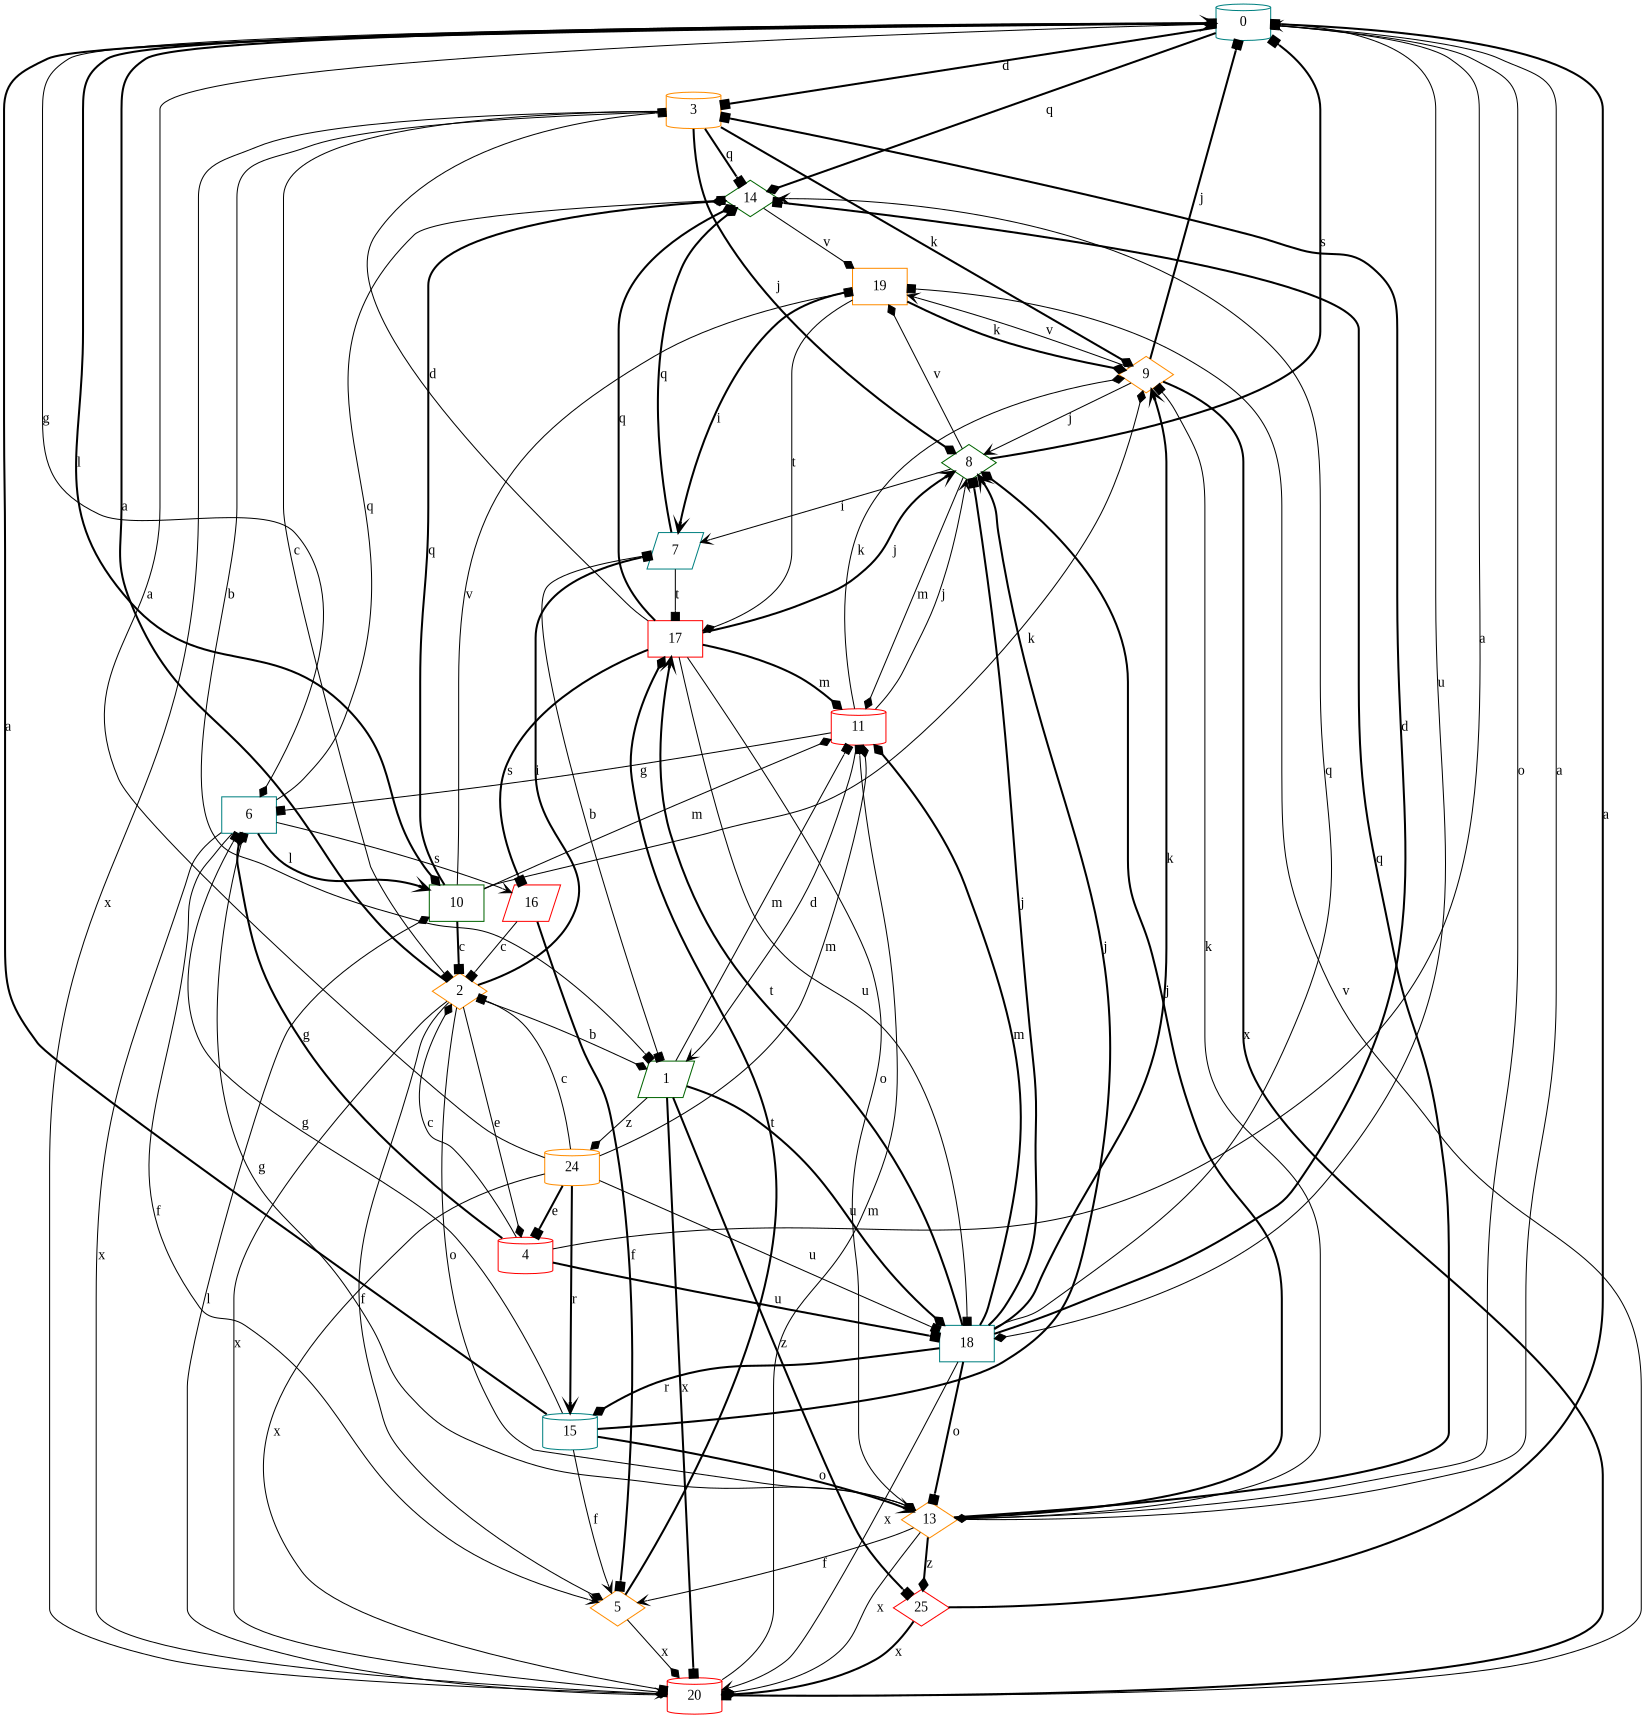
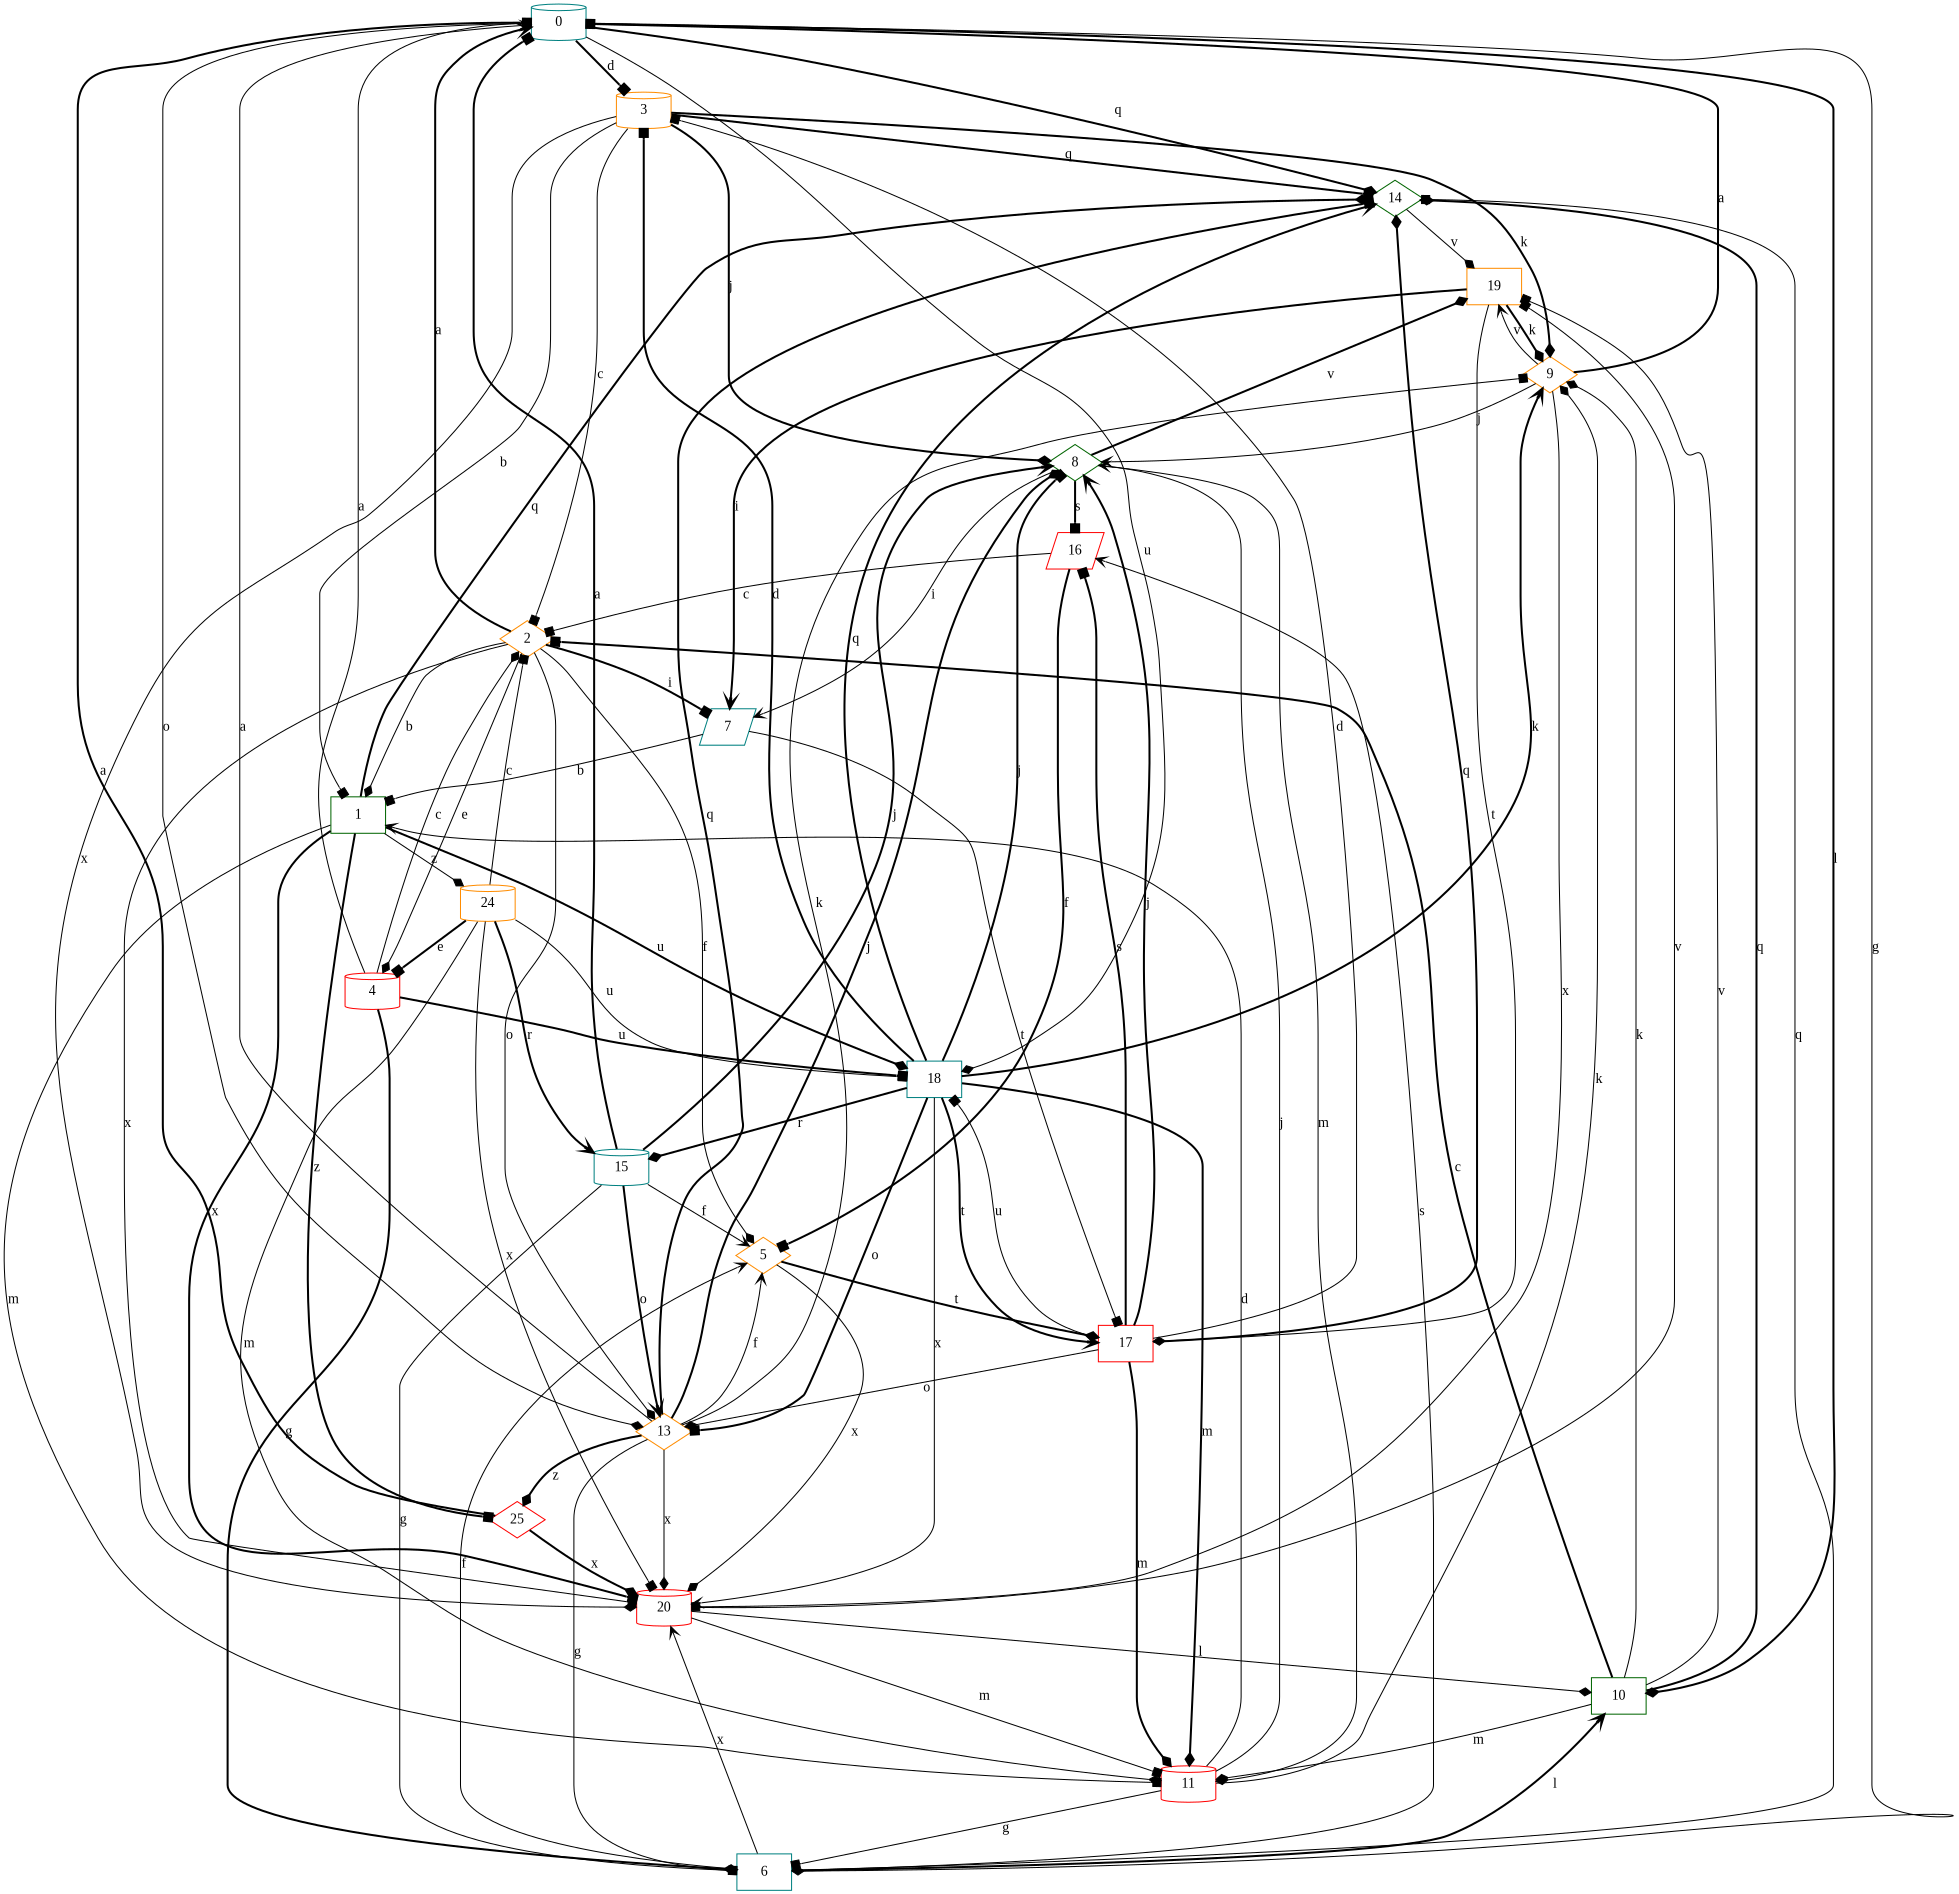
edge "9" -> "0": label "j" -> "a"
edge "24" -> "0": removed, label "a"
edge "8" -> "0": now "8" -> "16"
edge "7" -> "14": now "1" -> "14"
edge "8" -> "19": style solid -> bold
edge "18" -> "14": style solid -> bold
node "1": shape parallelogram -> box
edge "9" -> "20": style bold -> solid
